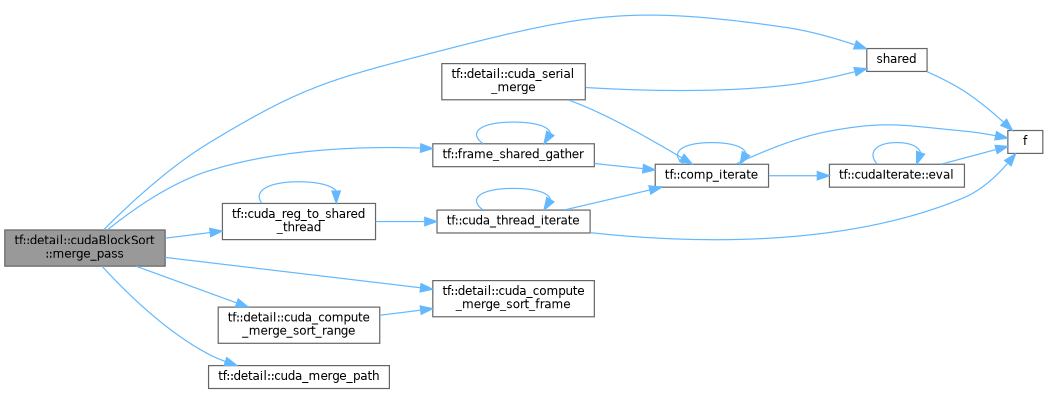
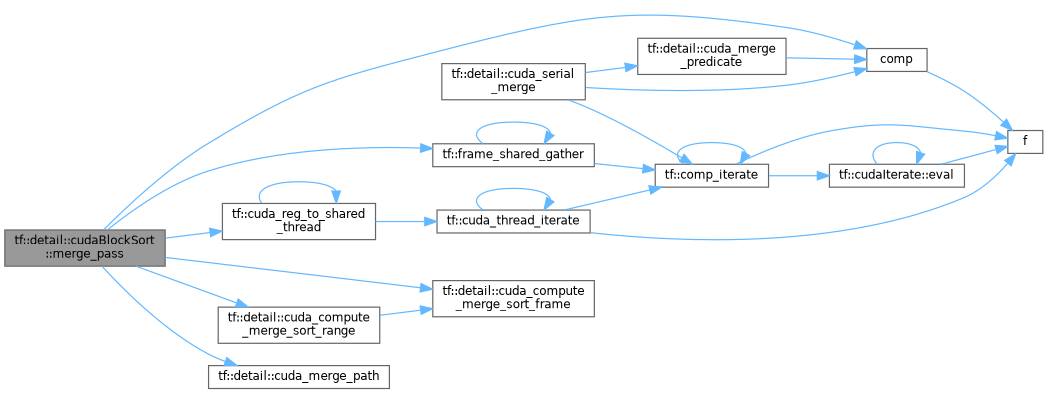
node "tf::detail::cuda_merge _predicate": added
node "shared": label "shared" -> "comp"
